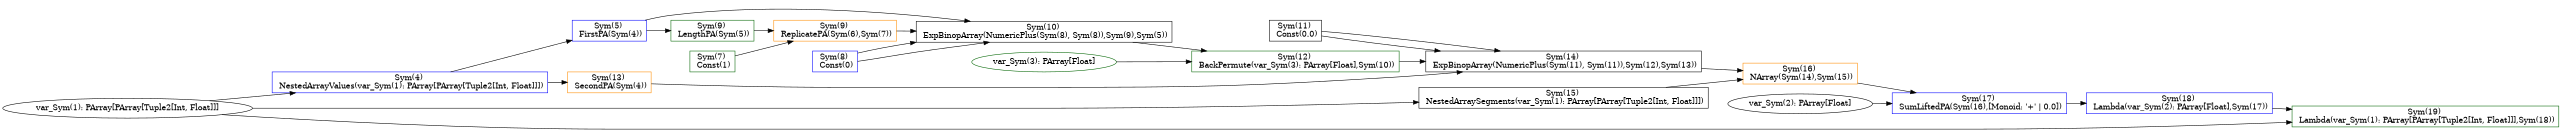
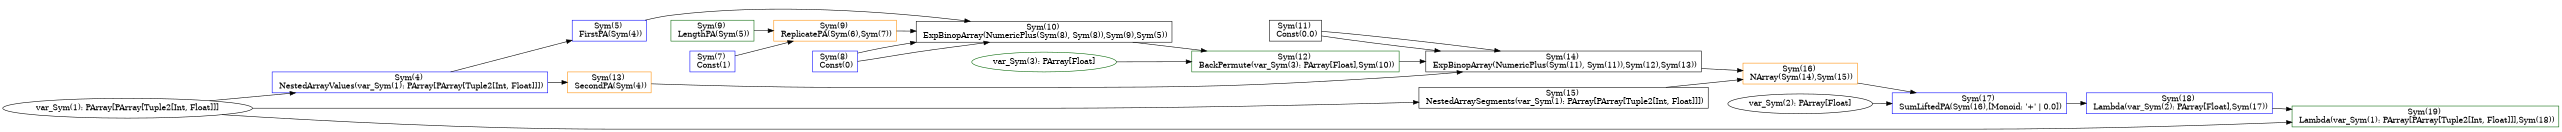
edge "Sym(5) FirstPA(Sym(4))" -> "Sym(9) LengthPA(Sym(5))": removed
node "Sym(7) Const(1)": color darkgreen -> blue
